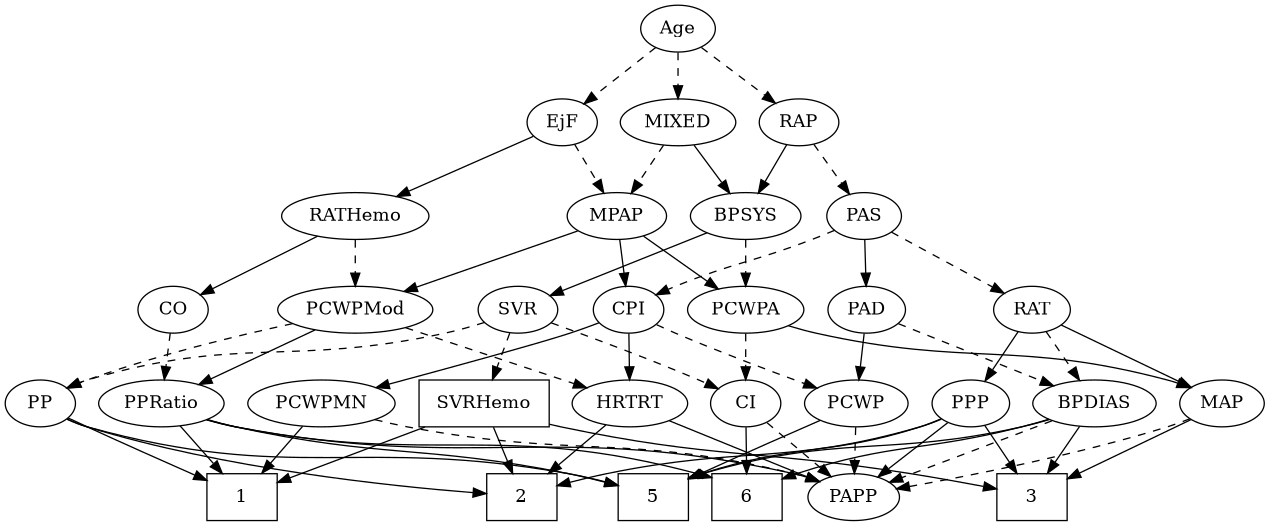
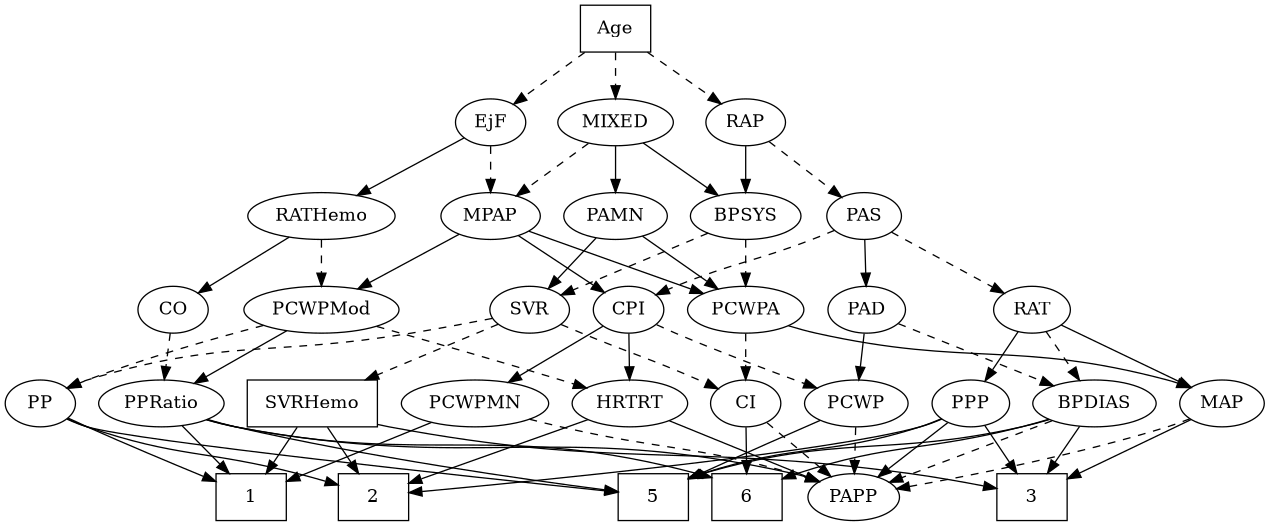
node "Age": shape ellipse -> box
node "PAMN": added
edge "BPSYS" -> "SVR": style solid -> dashed
